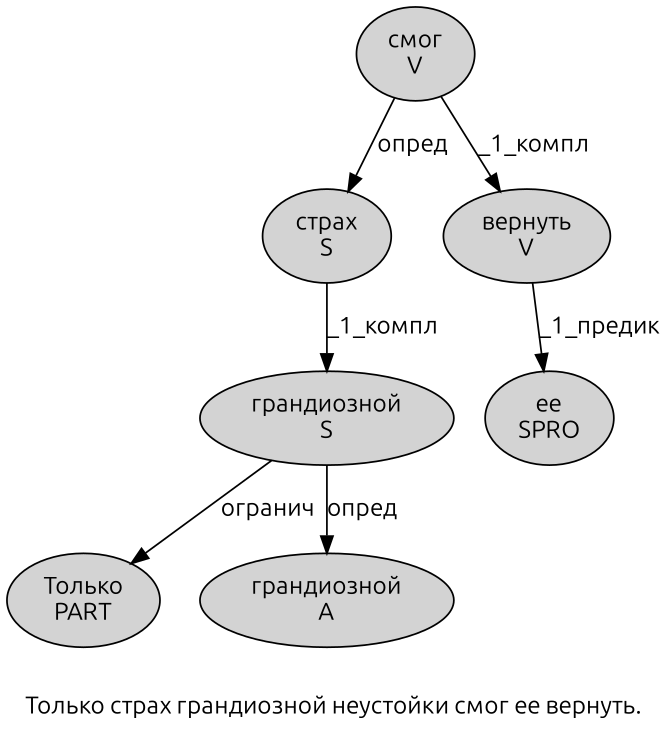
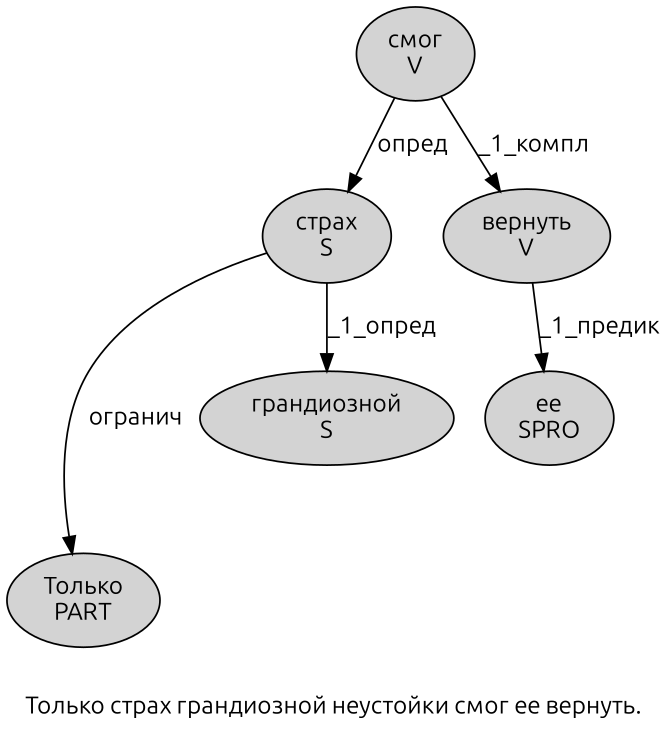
edge "страх S" -> "грандиозной S": label "_1_компл" -> "_1_опред"
edge "грандиозной S" -> "Только PART": now "страх S" -> "Только PART"
node "грандиозной A": removed
